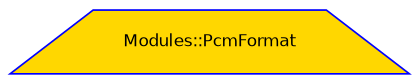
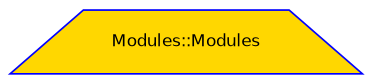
node "Modules::PcmFormat": label "Modules::PcmFormat" -> "Modules::Modules"
